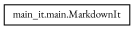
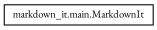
node "main_it.main.MarkdownIt": label "main_it.main.MarkdownIt" -> "markdown_it.main.MarkdownIt"
